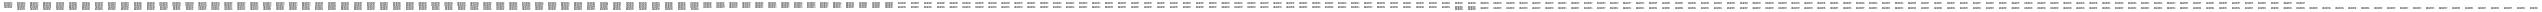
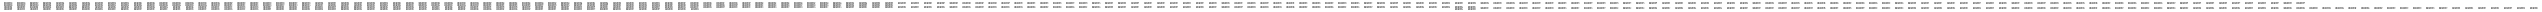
node "BARABASI_GRAPH_NODE_59": added
